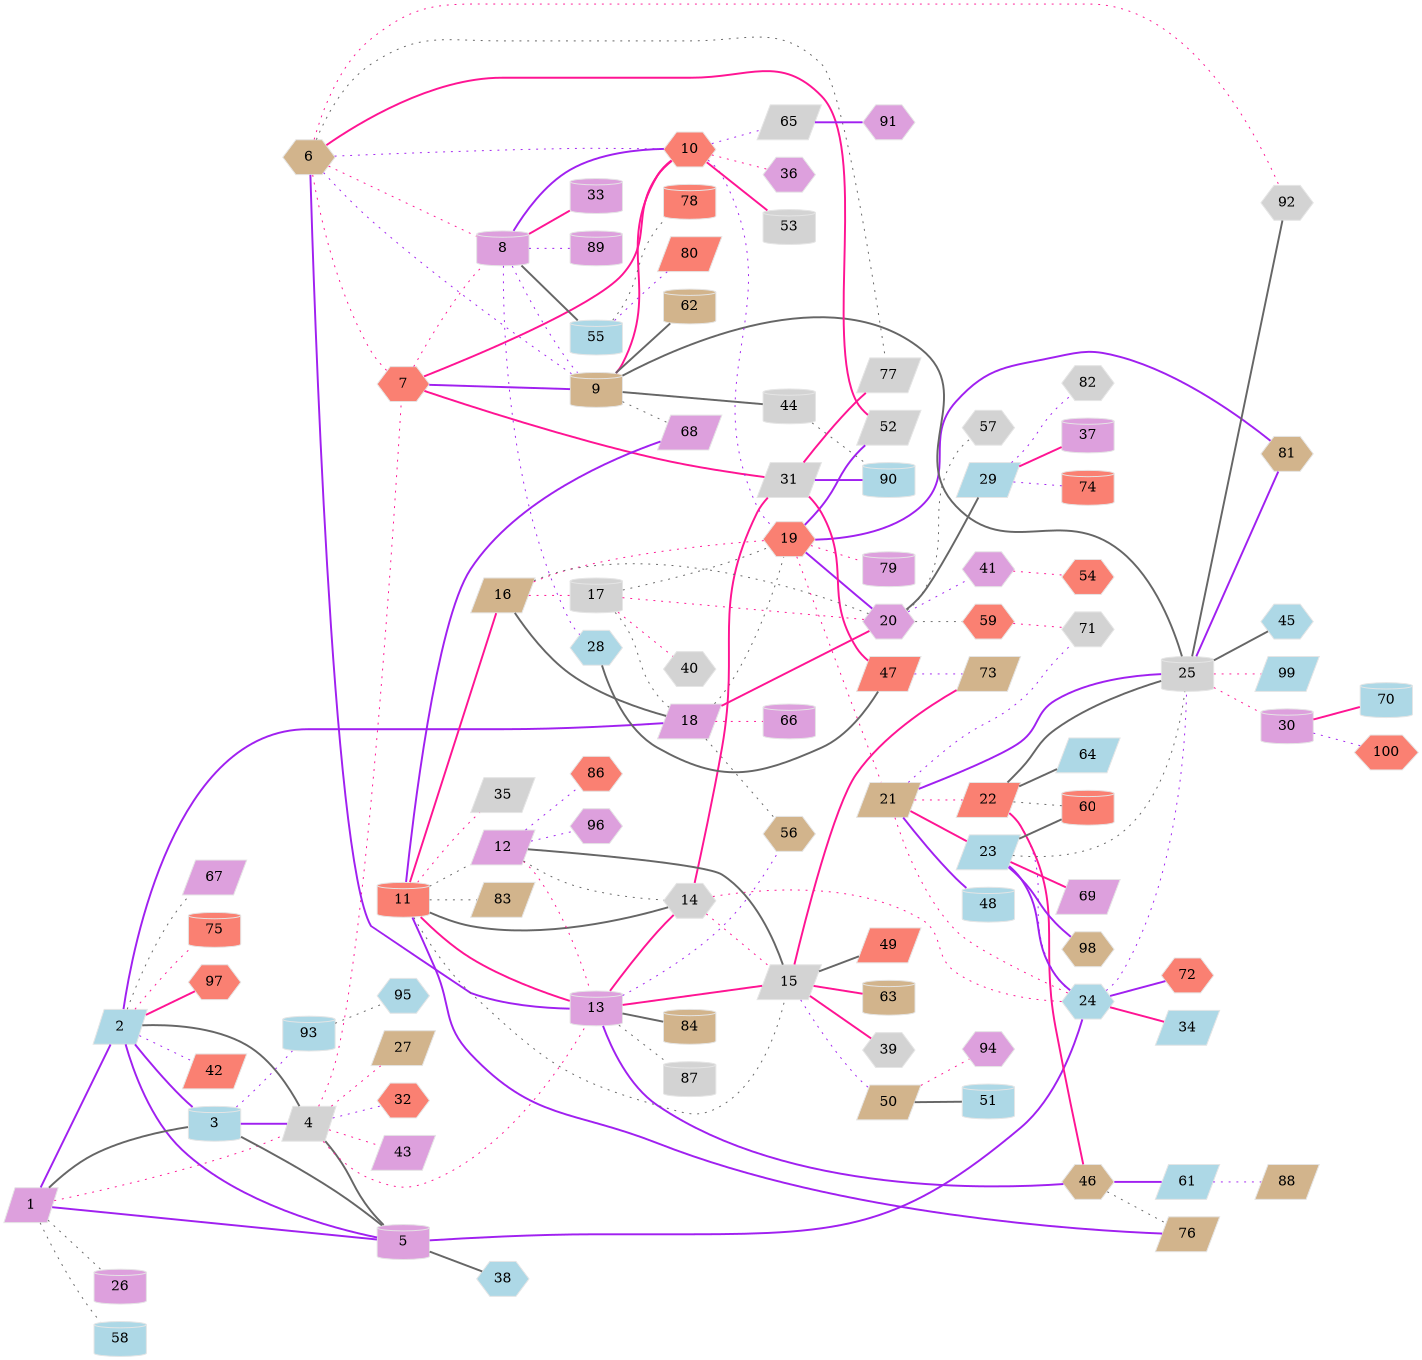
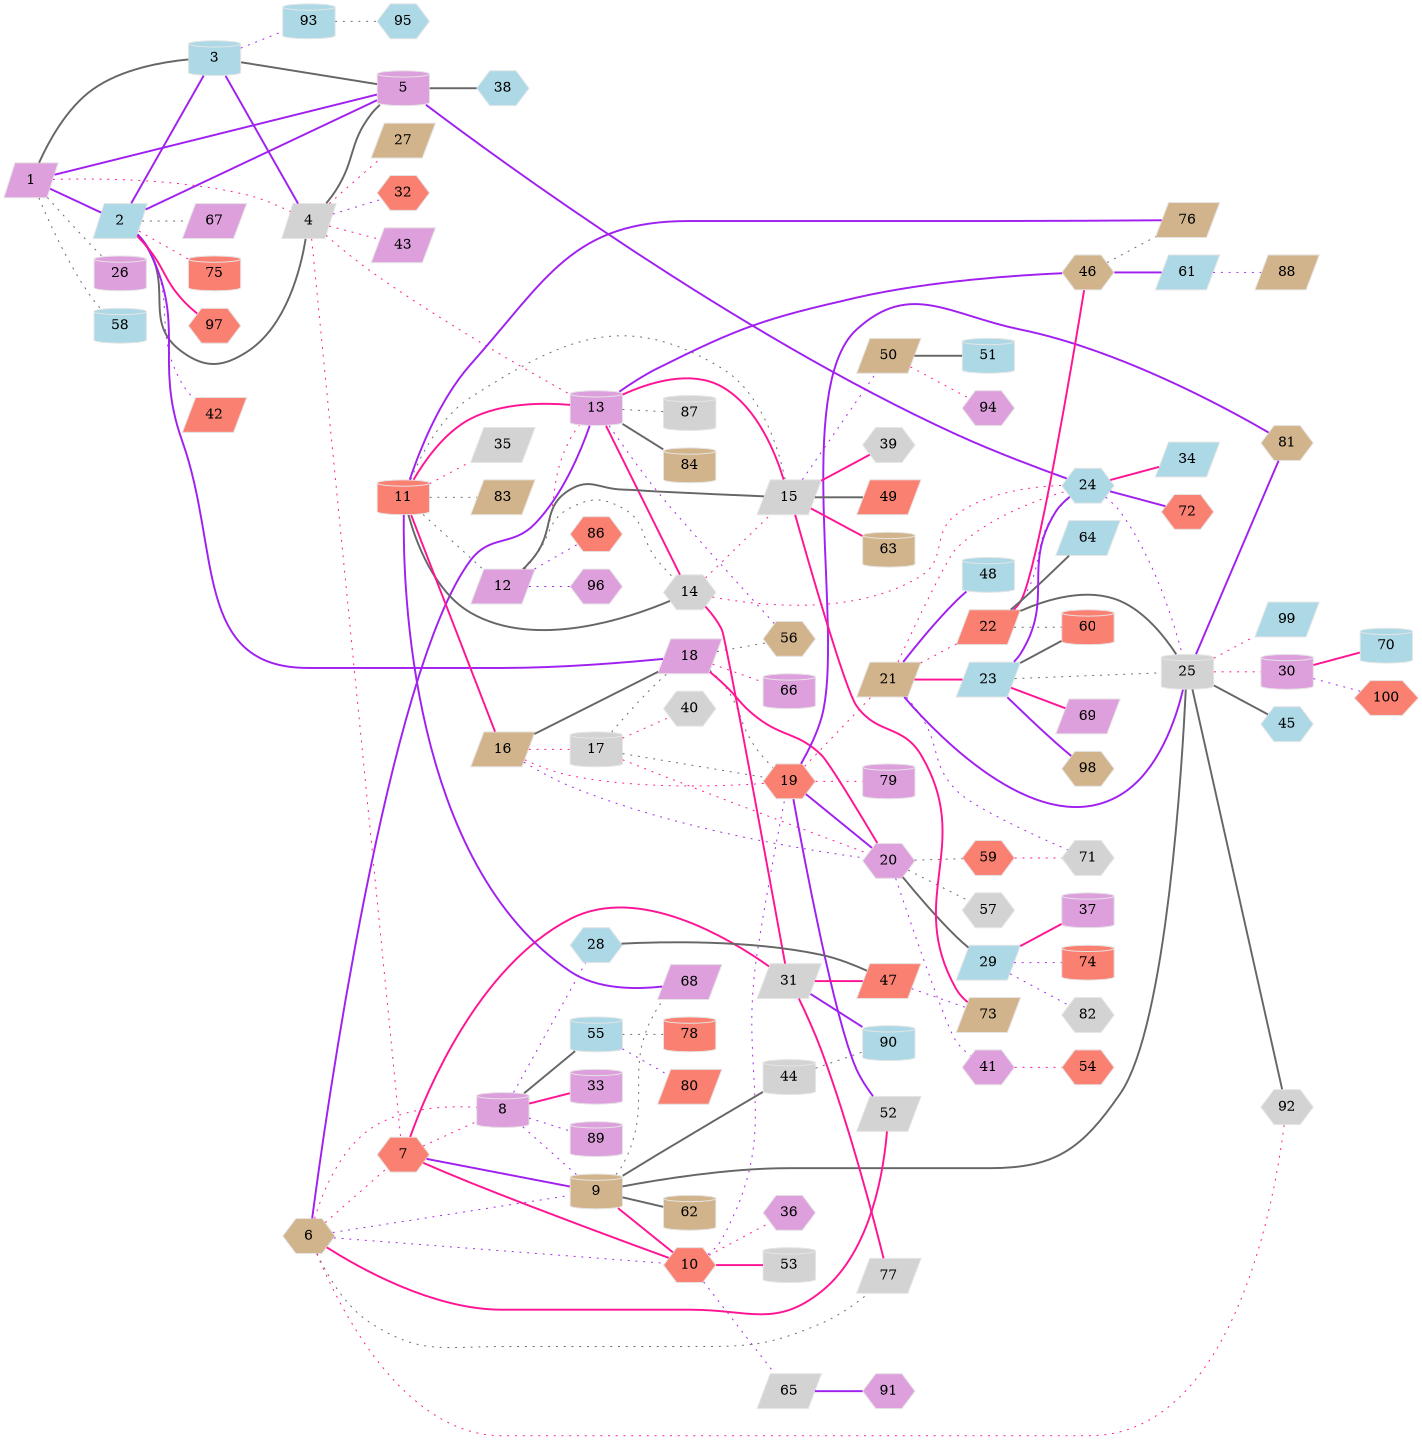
edge "10" -- "8": removed
edge "16" -- "20": color gray40 -> purple
